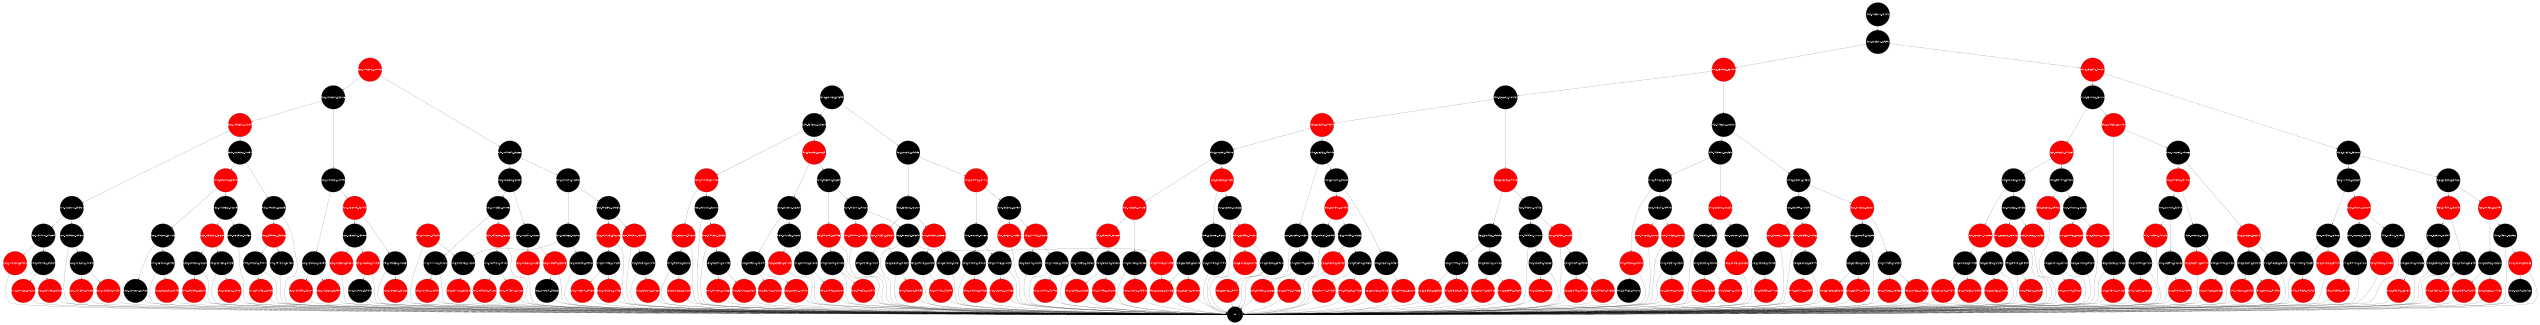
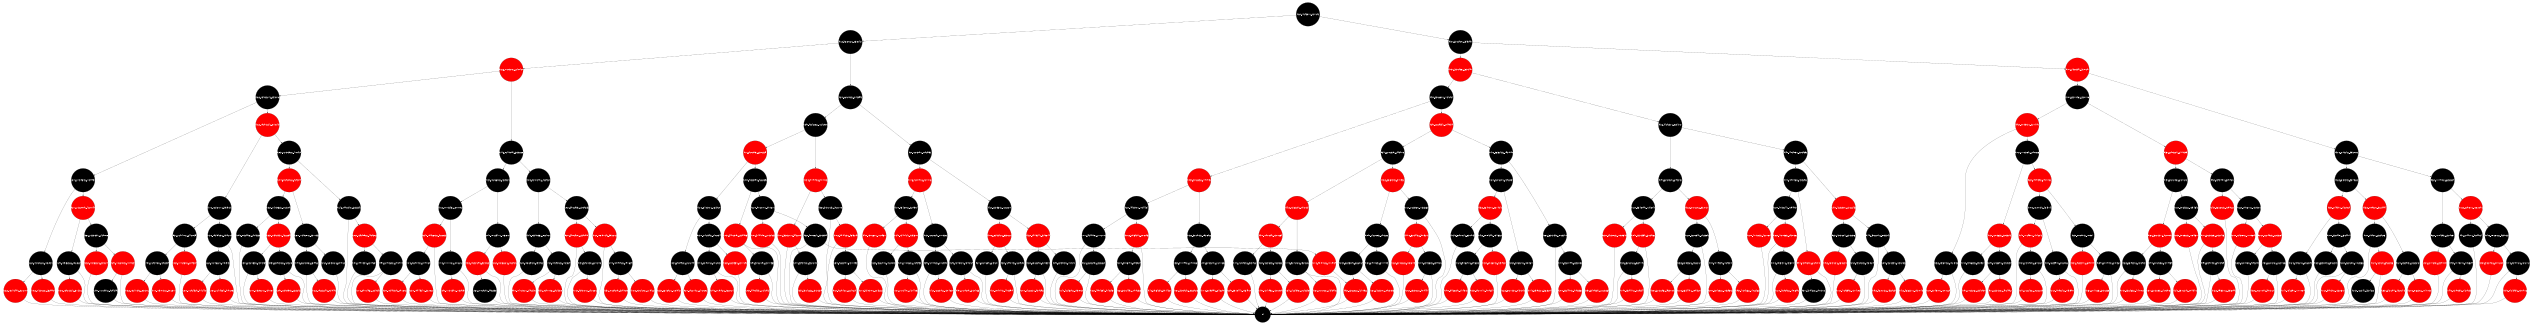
node "id:6 x=988.820282 y=265.602431": added
edge "id:91 x=1047.813767 y=349.634212" -> "id:143 x=1043.937085 y=1476.526942": reversed
